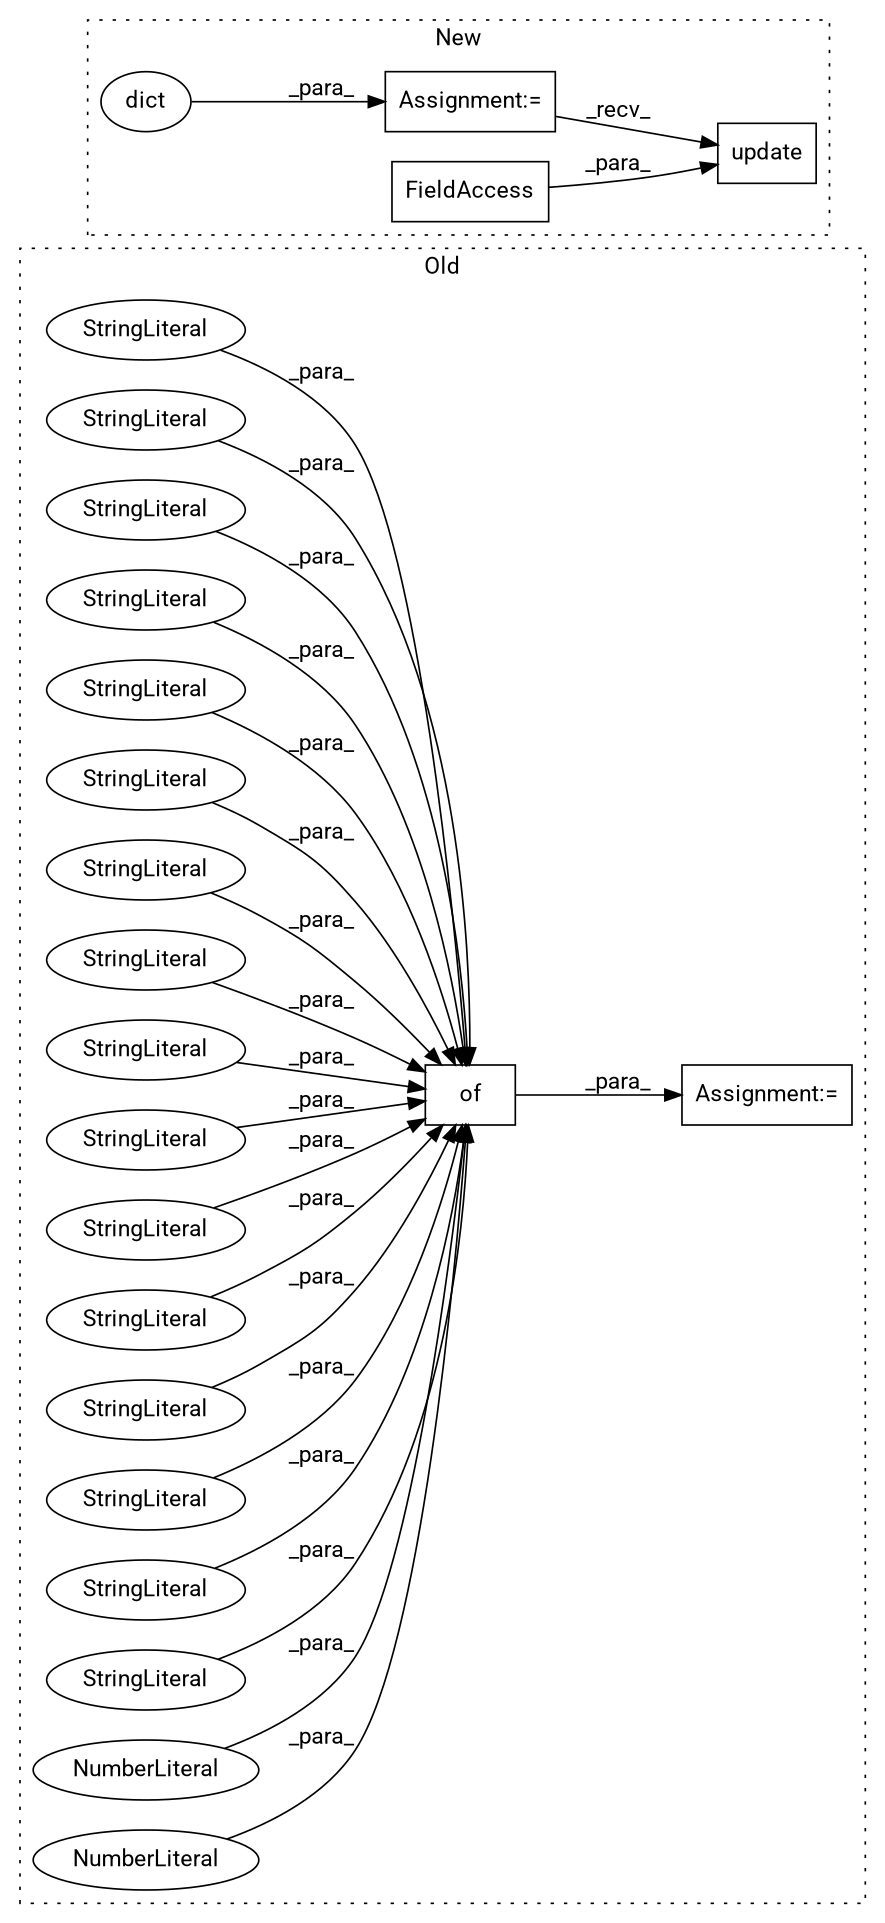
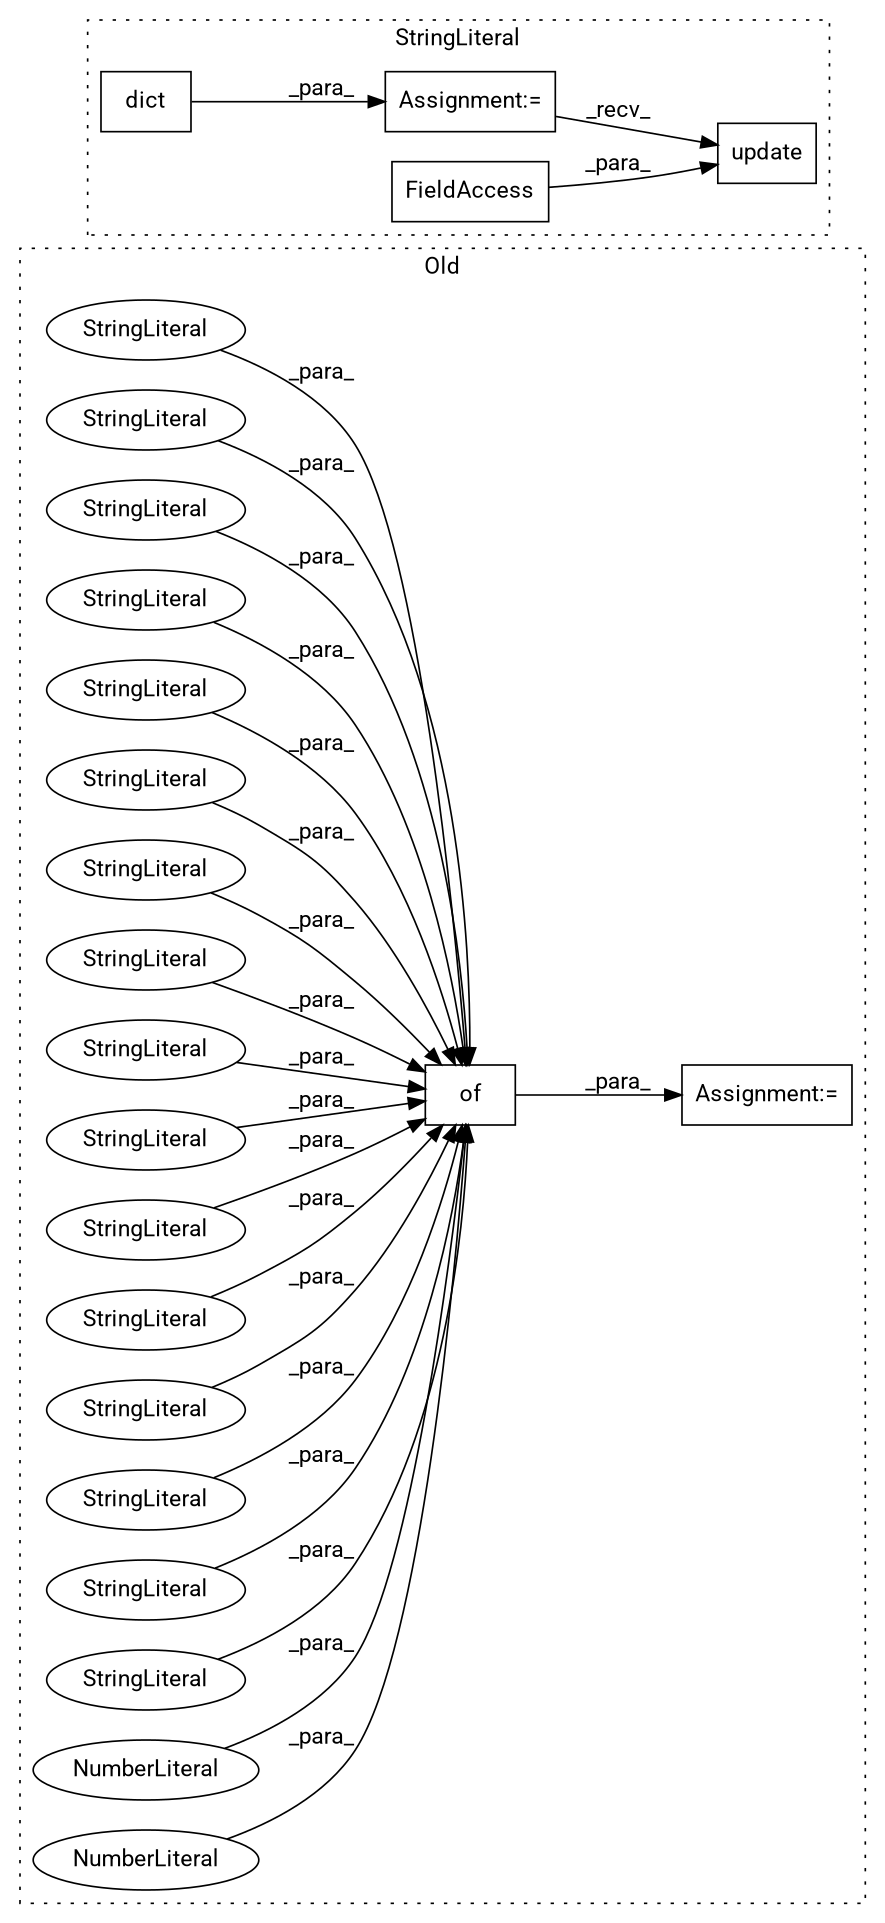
cluster "New": label "New" -> "StringLiteral"
node "dict": shape ellipse -> box
